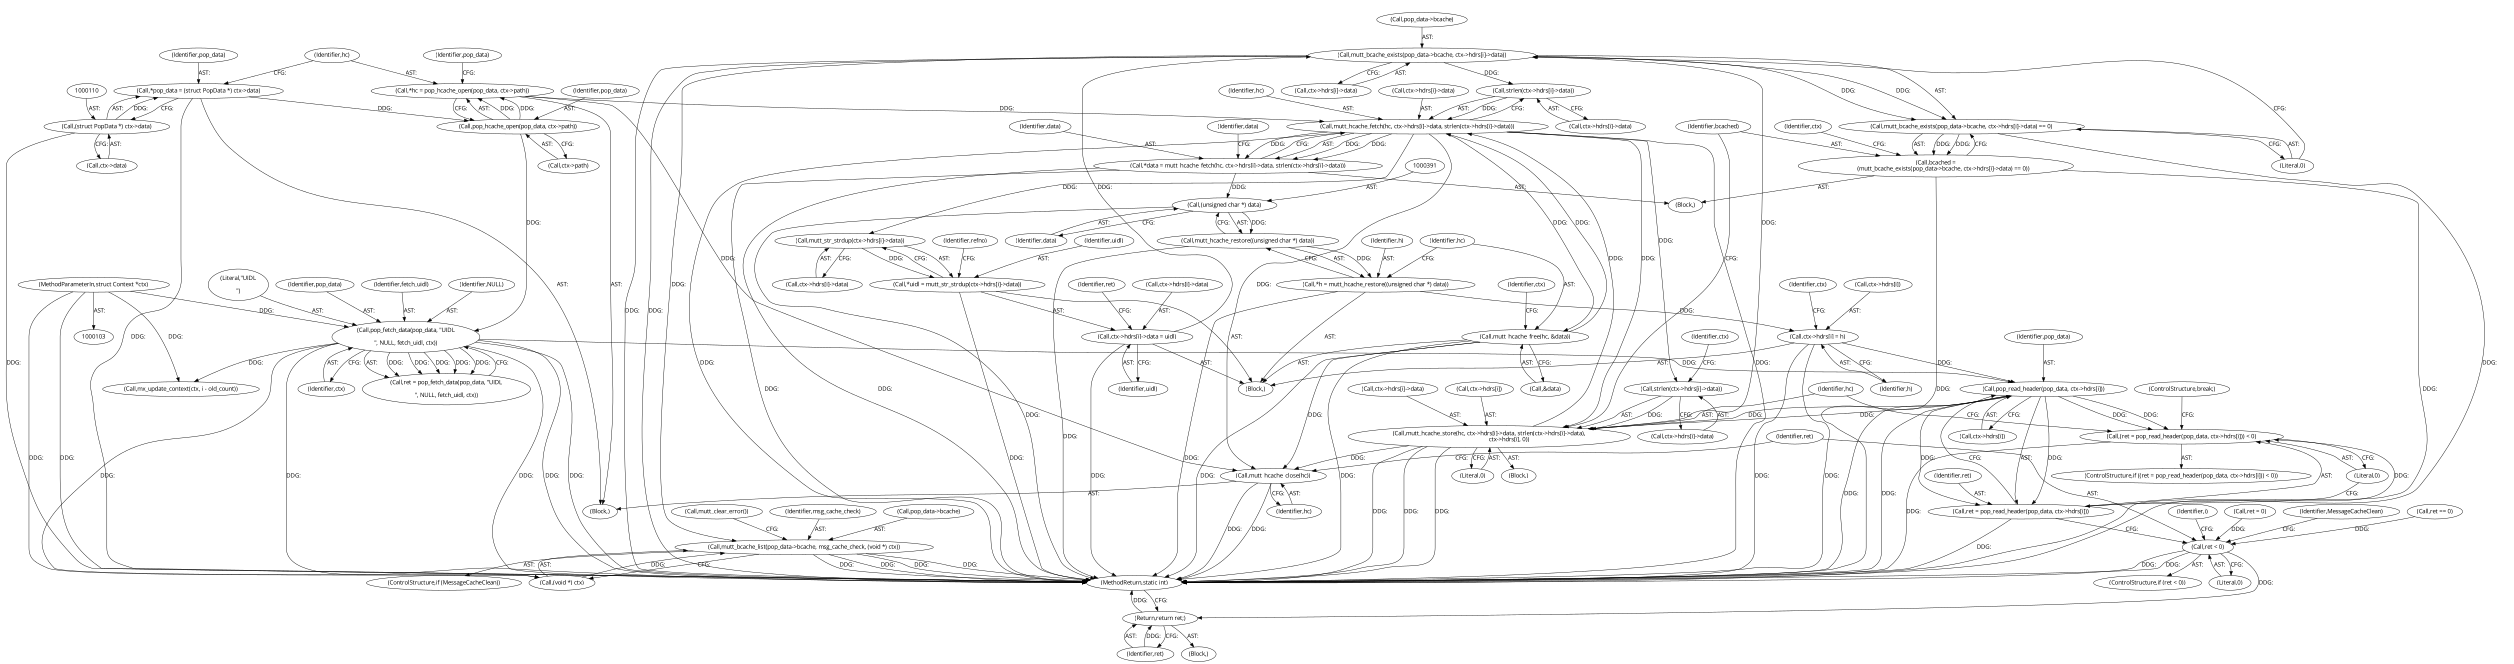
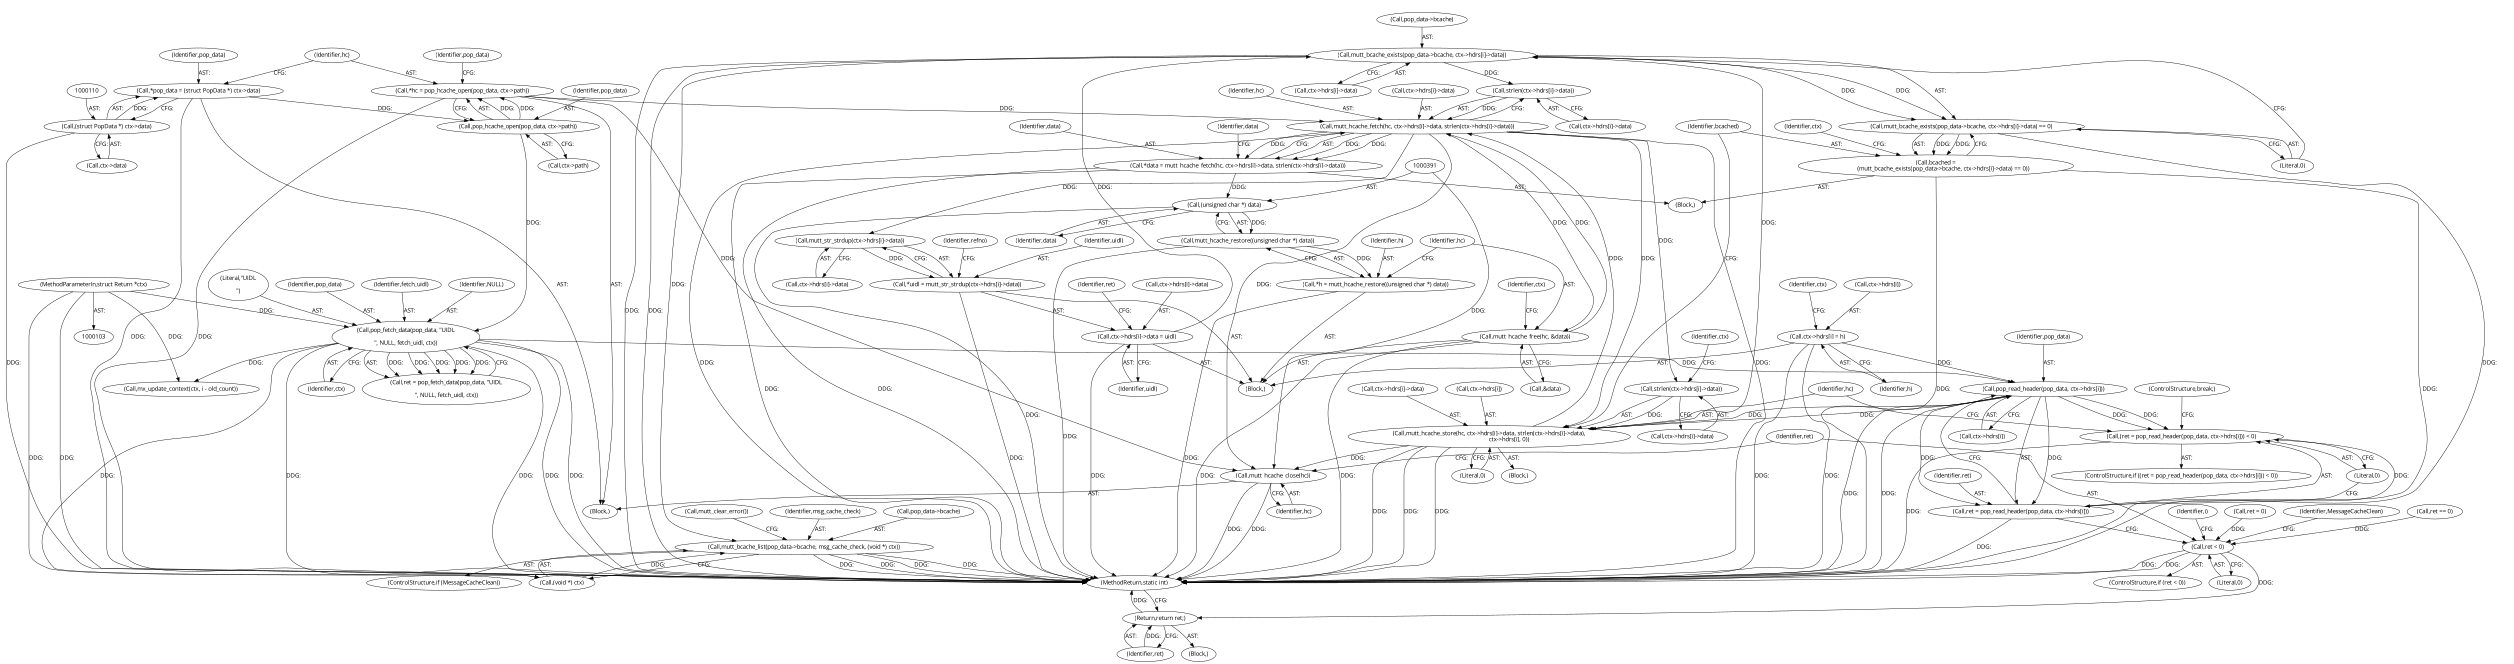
node "(MethodParameterIn,struct Context *ctx)": label "(MethodParameterIn,struct Context *ctx)" -> "(MethodParameterIn,struct Return *ctx)"
edge "(Call,*h = mutt_hcache_restore((unsigned char *) data))" -> "(Call,ctx->hdrs[i] = h)": removed, label "DDG:"
edge "(Call,mutt_hcache_free(hc, &data))" -> "(Call,mutt_hcache_close(hc))": now "1000391" -> "(Call,mutt_hcache_close(hc))"
edge "(Call,*hc = pop_hcache_open(pop_data, ctx->path))" -> "(MethodReturn,static int)": added, label "DDG:"
